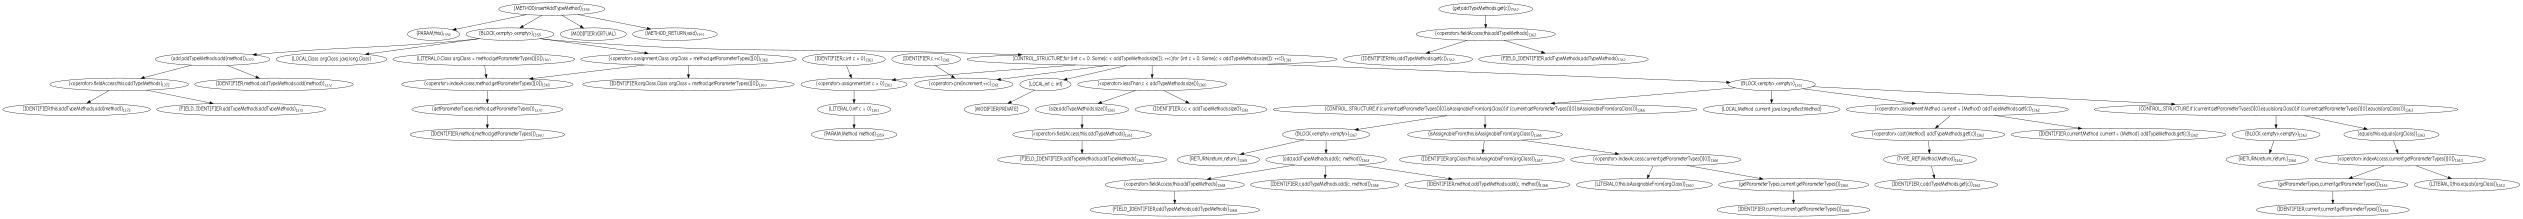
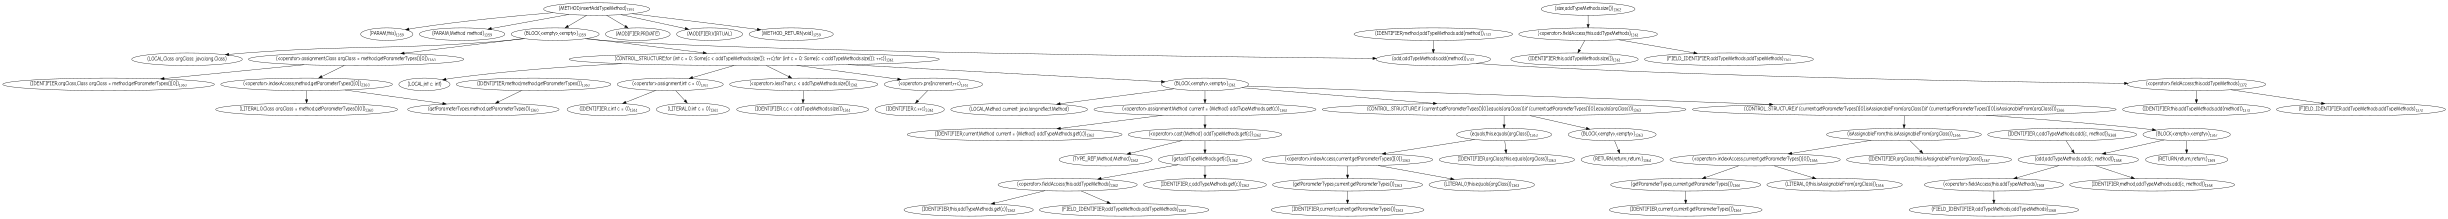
node "(get,addTypeMethods.get(c))": text "7362" -> "1362"
node "(METHOD_RETURN,void)": text "1359" -> "1759"
node "(IDENTIFIER,c,++c)": text "1361" -> "3361"
node "(IDENTIFIER,this,addTypeMethods.size())": added
edge "(LITERAL,0,Class argClass = method.getParameterTypes()[0])" -> "(<operator>.indexAccess,method.getParameterTypes()[0])": reversed
edge "(IDENTIFIER,c,int c = 0)" -> "(<operator>.assignment,int c = 0)": reversed
edge "(add,addTypeMethods.add(method))" -> "(IDENTIFIER,method,addTypeMethods.add(method))": reversed
edge "(IDENTIFIER,c,++c)" -> "(<operator>.preIncrement,++c)": reversed
node "(<operator>.indexAccess,method.getParameterTypes()[0])": text "1360" -> "2360"
node "(<operator>.lessThan,c < addTypeMethods.size())": text "1360" -> "1361"
edge "(LOCAL,int c: int)" -> "(MODIFIER,PRIVATE)": now "(METHOD,insertAddTypeMethod)" -> "(MODIFIER,PRIVATE)"
edge "(<operator>.lessThan,c < addTypeMethods.size())" -> "(size,addTypeMethods.size())": removed
node "(getParameterTypes,method.getParameterTypes())": text "1370" -> "1360"
node "(size,addTypeMethods.size())": text "1361" -> "1362"
edge "(getParameterTypes,method.getParameterTypes())" -> "(IDENTIFIER,method,method.getParameterTypes())": reversed
edge "(LITERAL,0,int c = 0)" -> "(PARAM,Method method)": now "(METHOD,insertAddTypeMethod)" -> "(PARAM,Method method)"
edge "(<operator>.cast,(Method) addTypeMethods.get(c))" -> "(get,addTypeMethods.get(c))": added
node "(IDENTIFIER,argClass,this.equals(argClass))": added
edge "(add,addTypeMethods.add(c, method))" -> "(IDENTIFIER,c,addTypeMethods.add(c, method))": reversed
edge "(TYPE_REF,Method,Method)" -> "(IDENTIFIER,c,addTypeMethods.get(c))": now "(get,addTypeMethods.get(c))" -> "(IDENTIFIER,c,addTypeMethods.get(c))"
node "(IDENTIFIER,c,addTypeMethods.add(c, method))": text "1368" -> "9368"
node "(LITERAL,0,this.isAssignableFrom(argClass))": text "1360" -> "1366"
